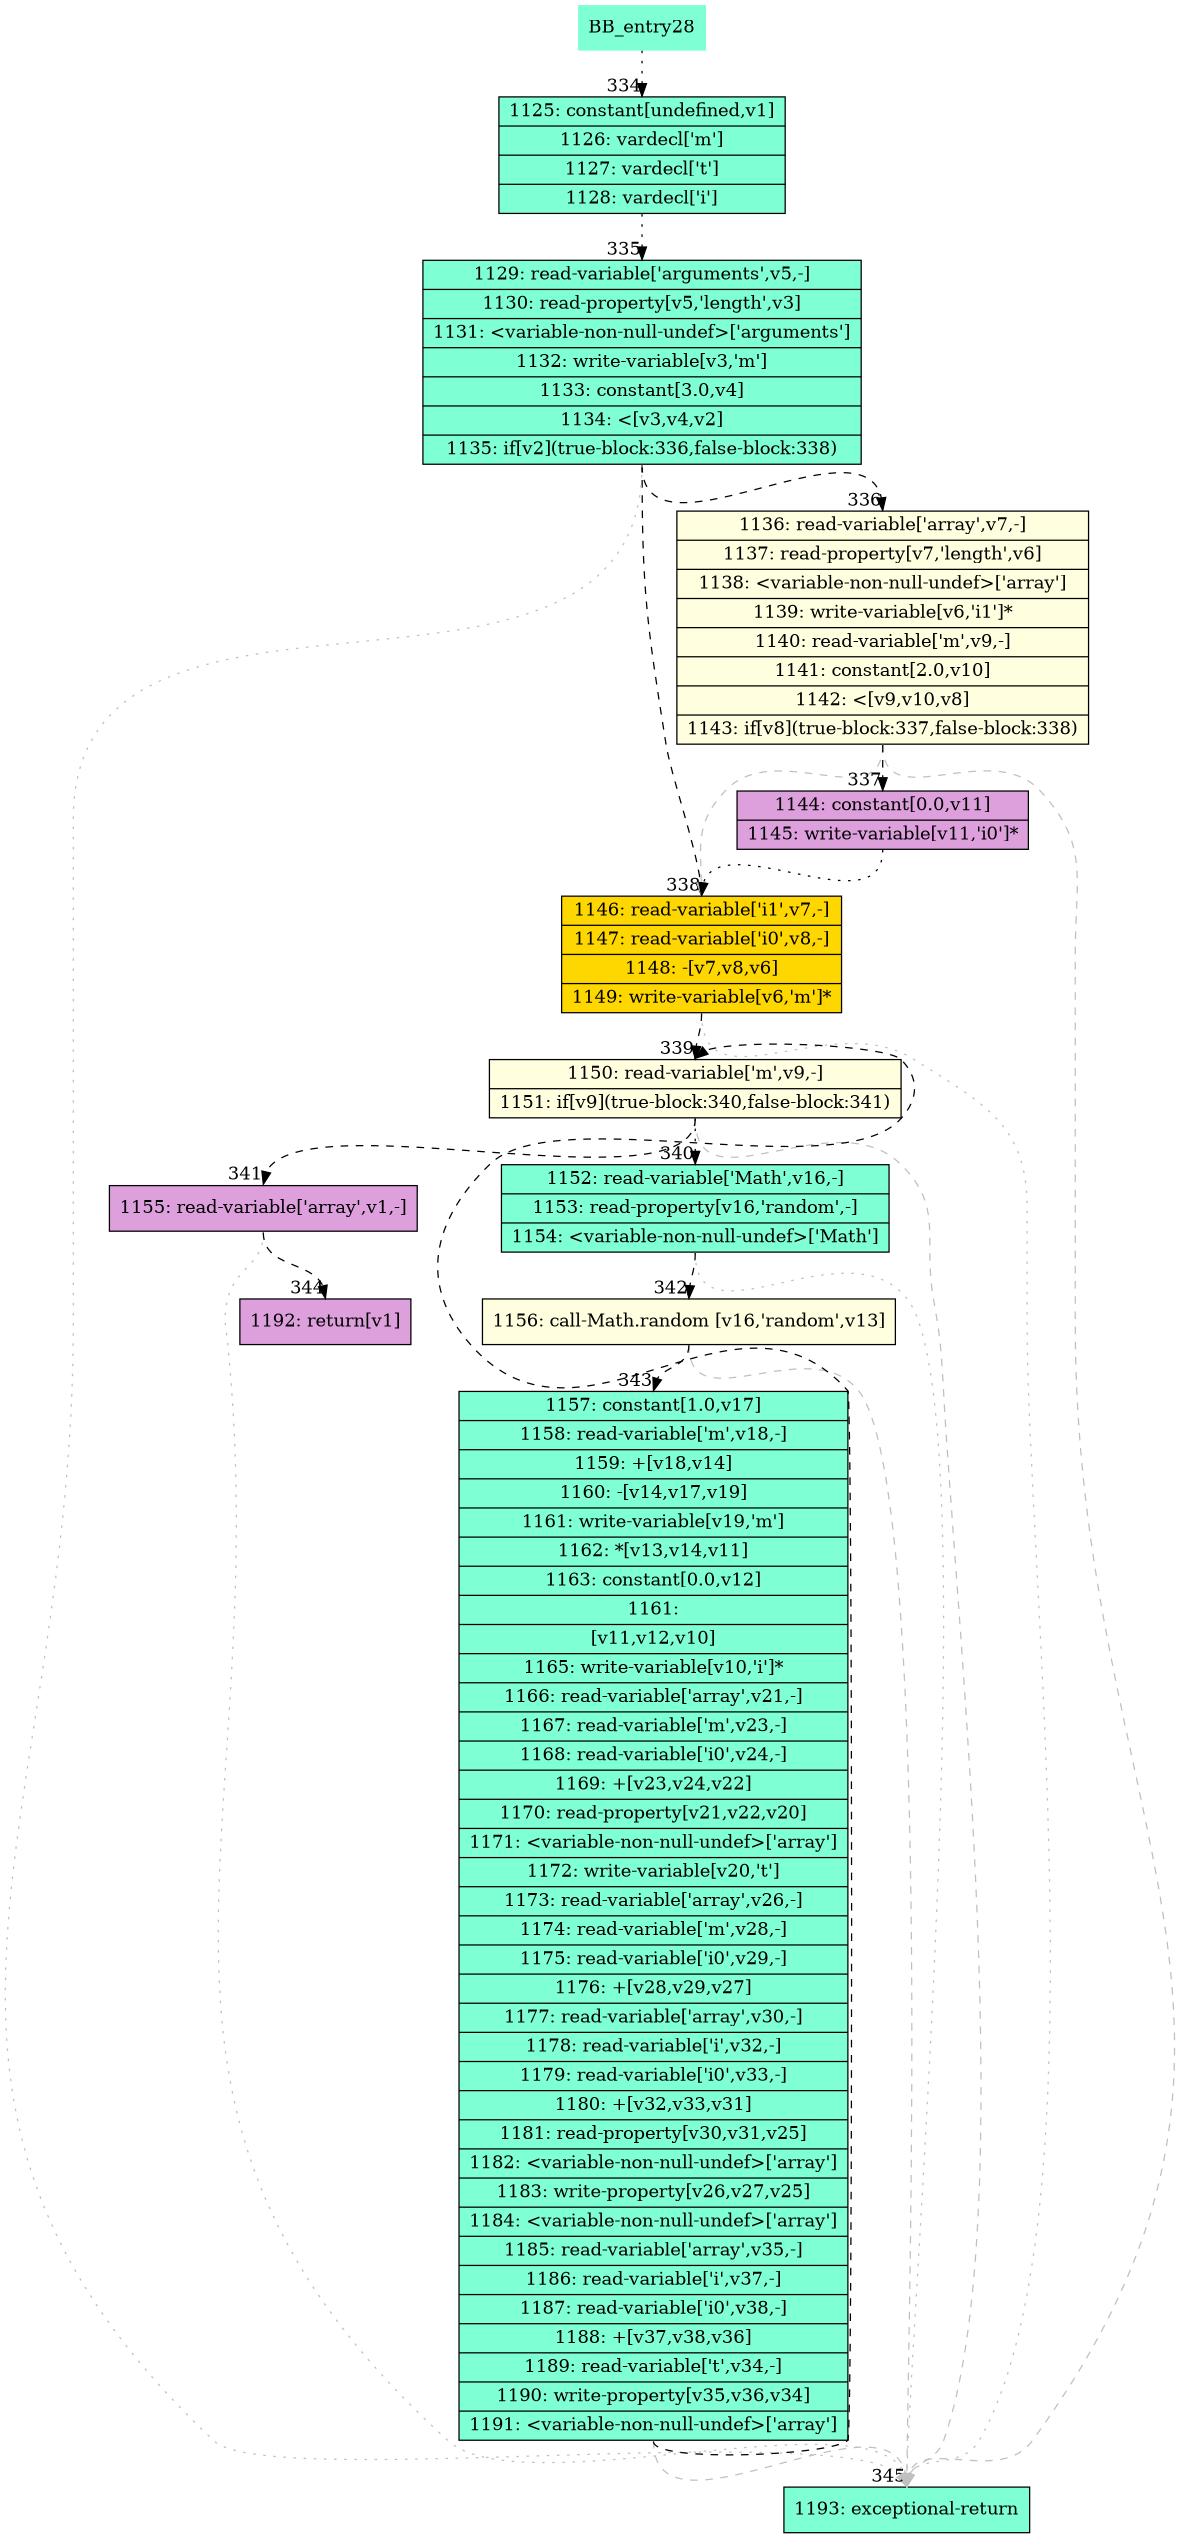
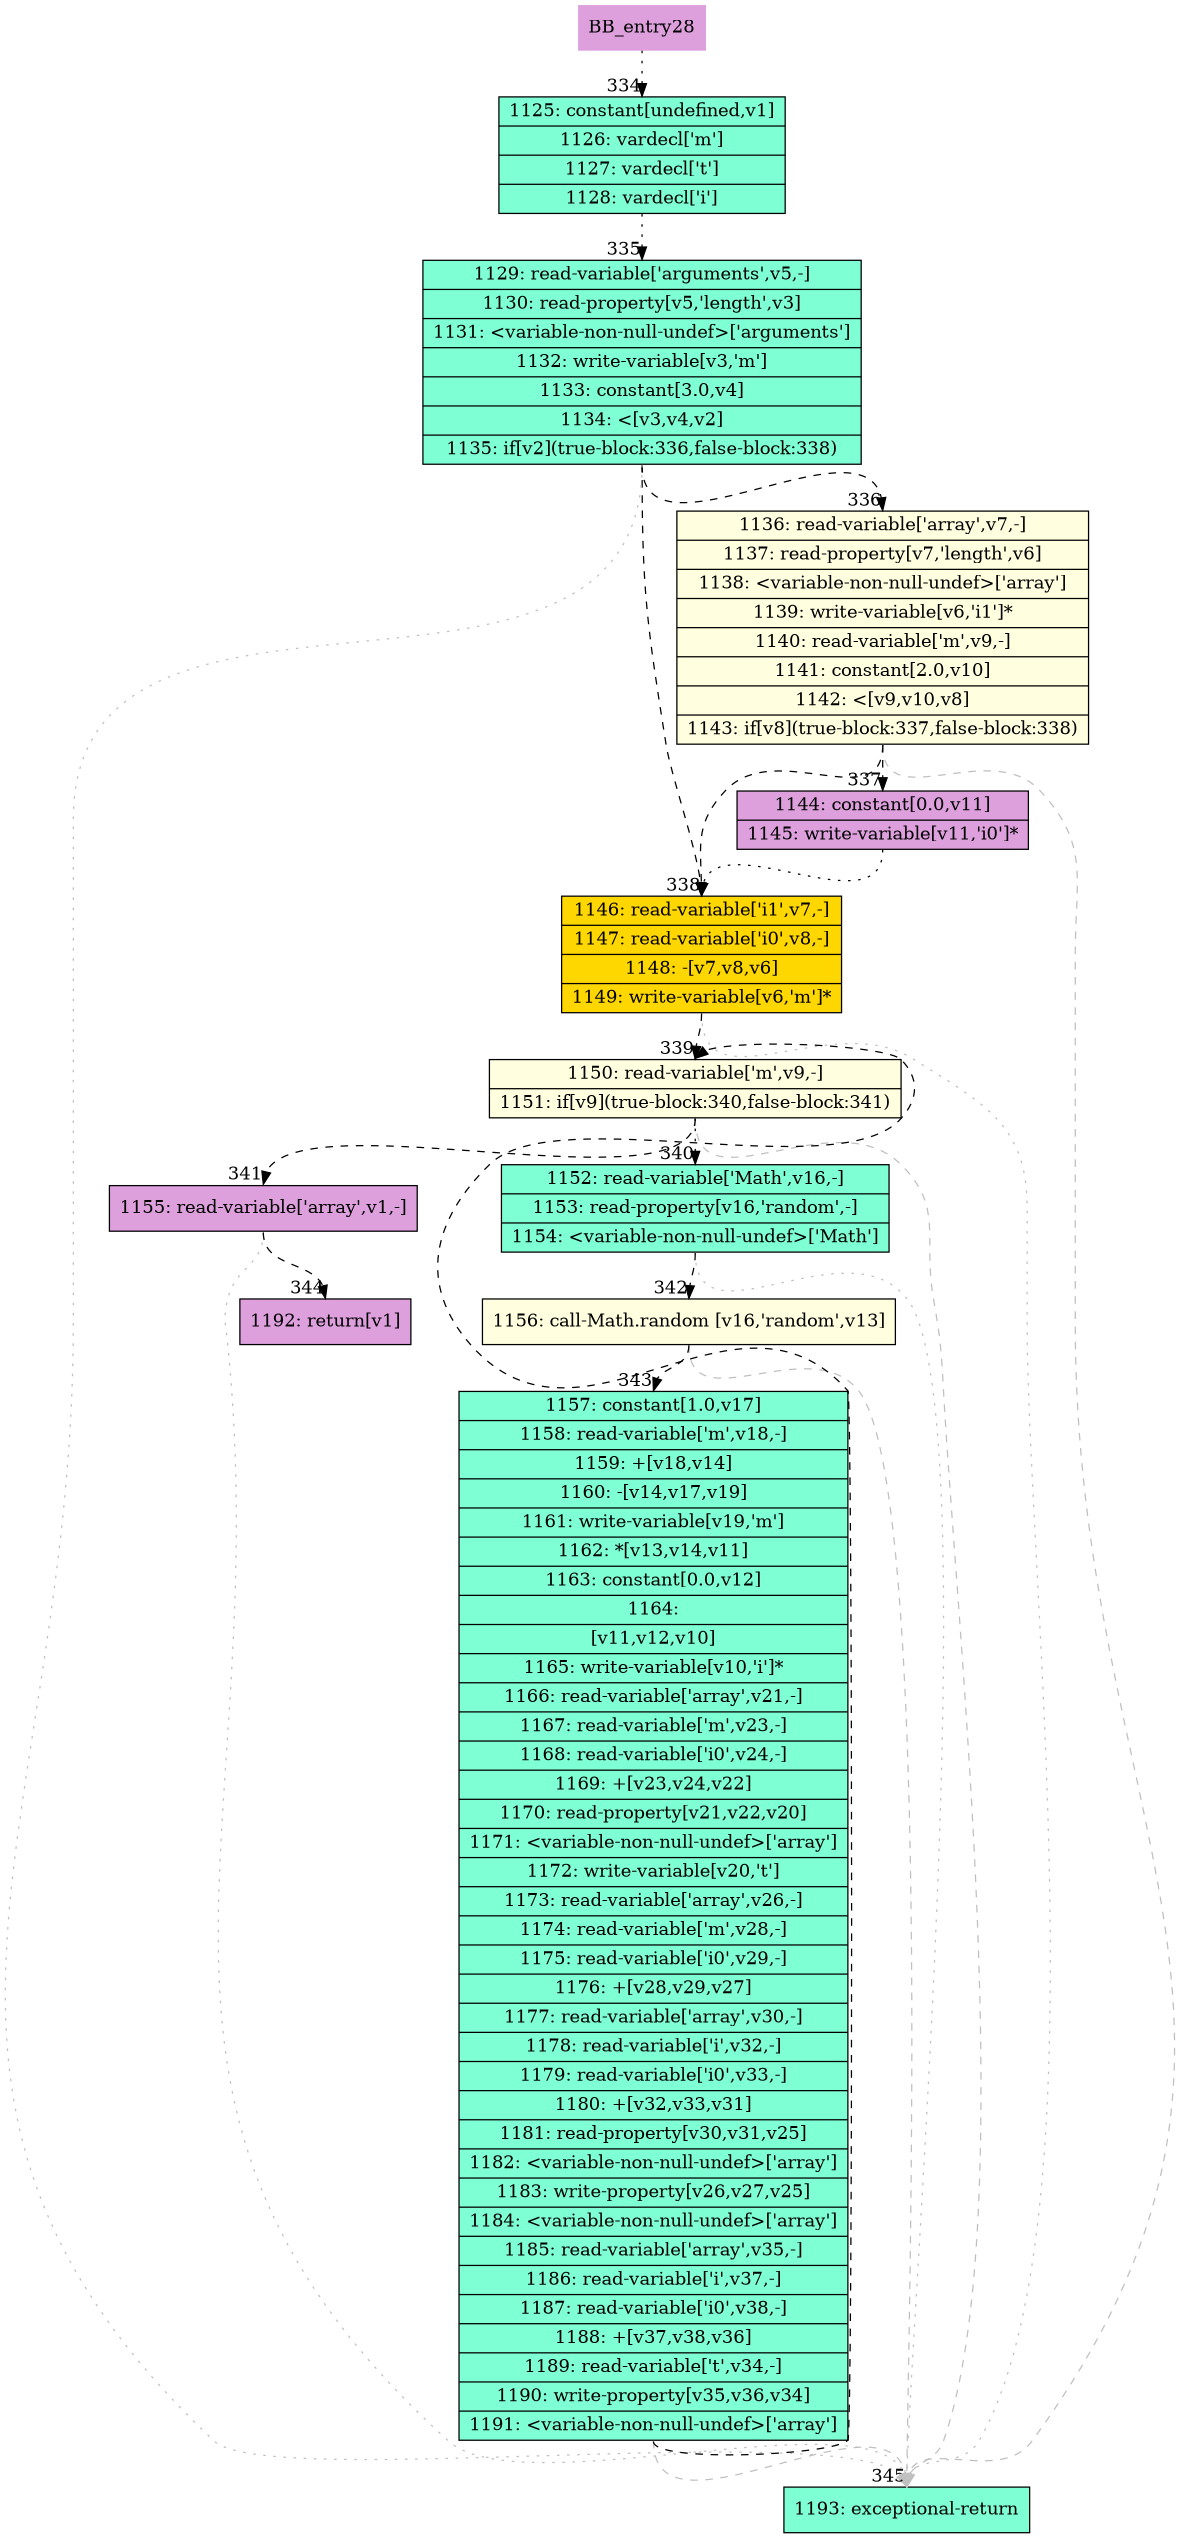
node "BB_entry28": fillcolor aquamarine -> plum
edge "1136: read-variable['array',v7,-]" -> "1146: read-variable['i1',v7,-]": color gray -> black
node "1157: constant[1.0,v17]": text "1161:" -> "1164:"
